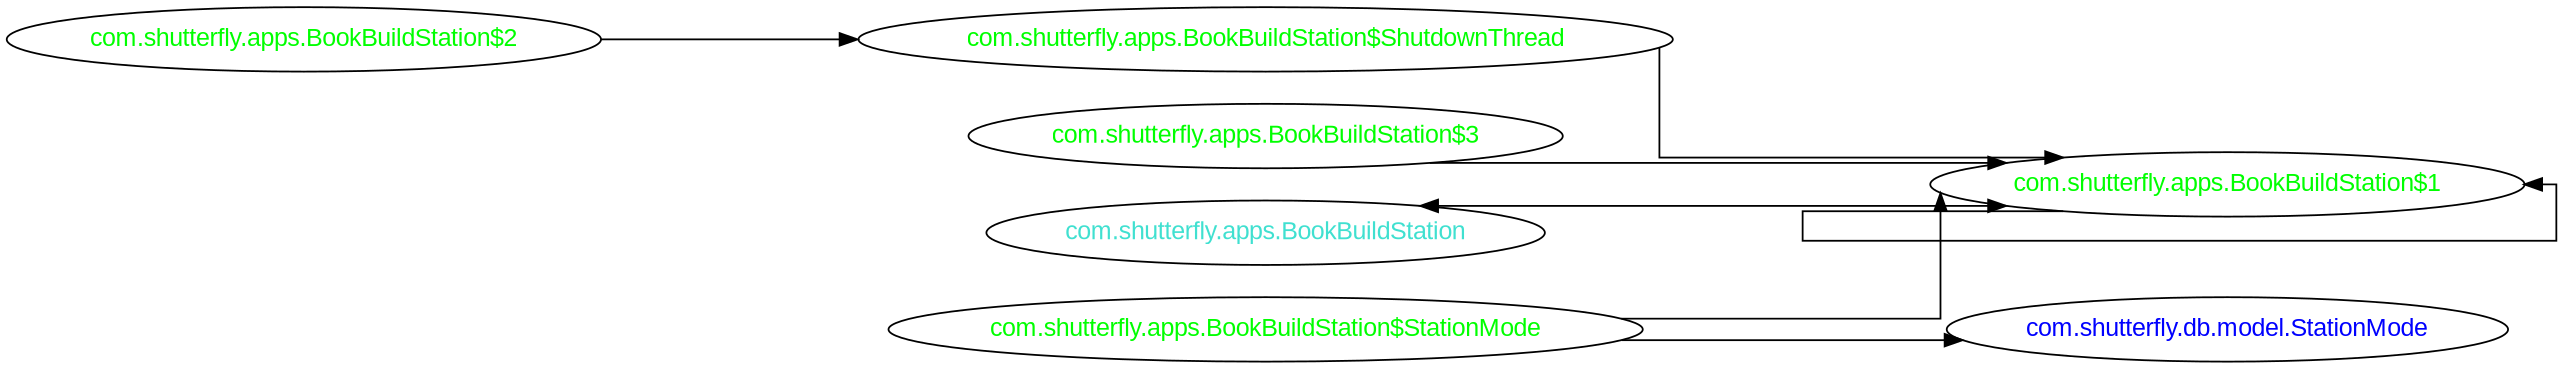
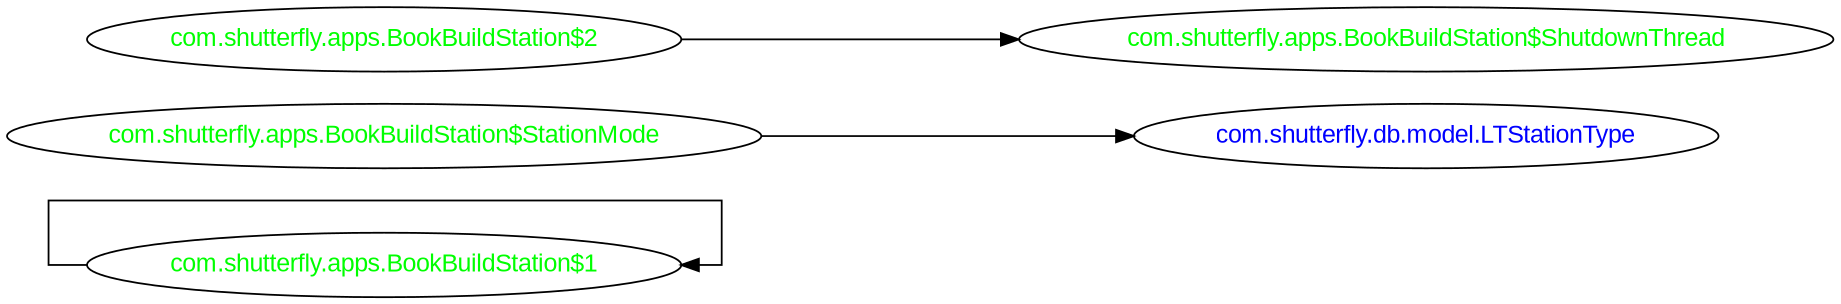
node "com.shutterfly.apps.BookBuildStation$3": removed
edge "com.shutterfly.apps.BookBuildStation$ShutdownThread" -> "com.shutterfly.apps.BookBuildStation$1": removed
node "com.shutterfly.apps.BookBuildStation": removed
edge "com.shutterfly.apps.BookBuildStation$StationMode" -> "com.shutterfly.apps.BookBuildStation$1": removed
node "com.shutterfly.db.model.StationMode": label "com.shutterfly.db.model.StationMode" -> "com.shutterfly.db.model.LTStationType"
